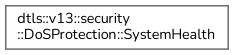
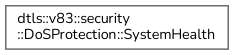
node "dtls::v13::security ::DoSProtection::SystemHealth": label "dtls::v13::security ::DoSProtection::SystemHealth" -> "dtls::v83::security ::DoSProtection::SystemHealth"
